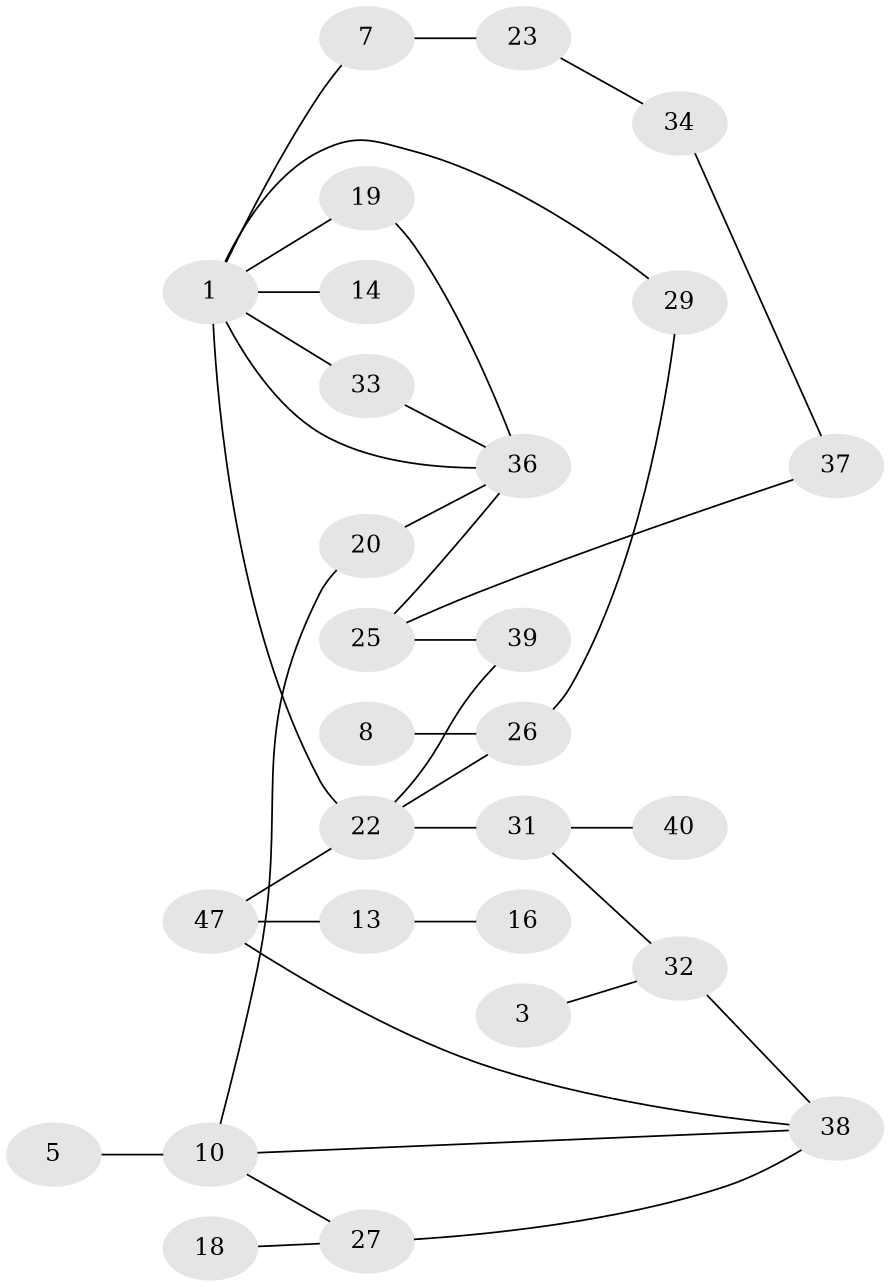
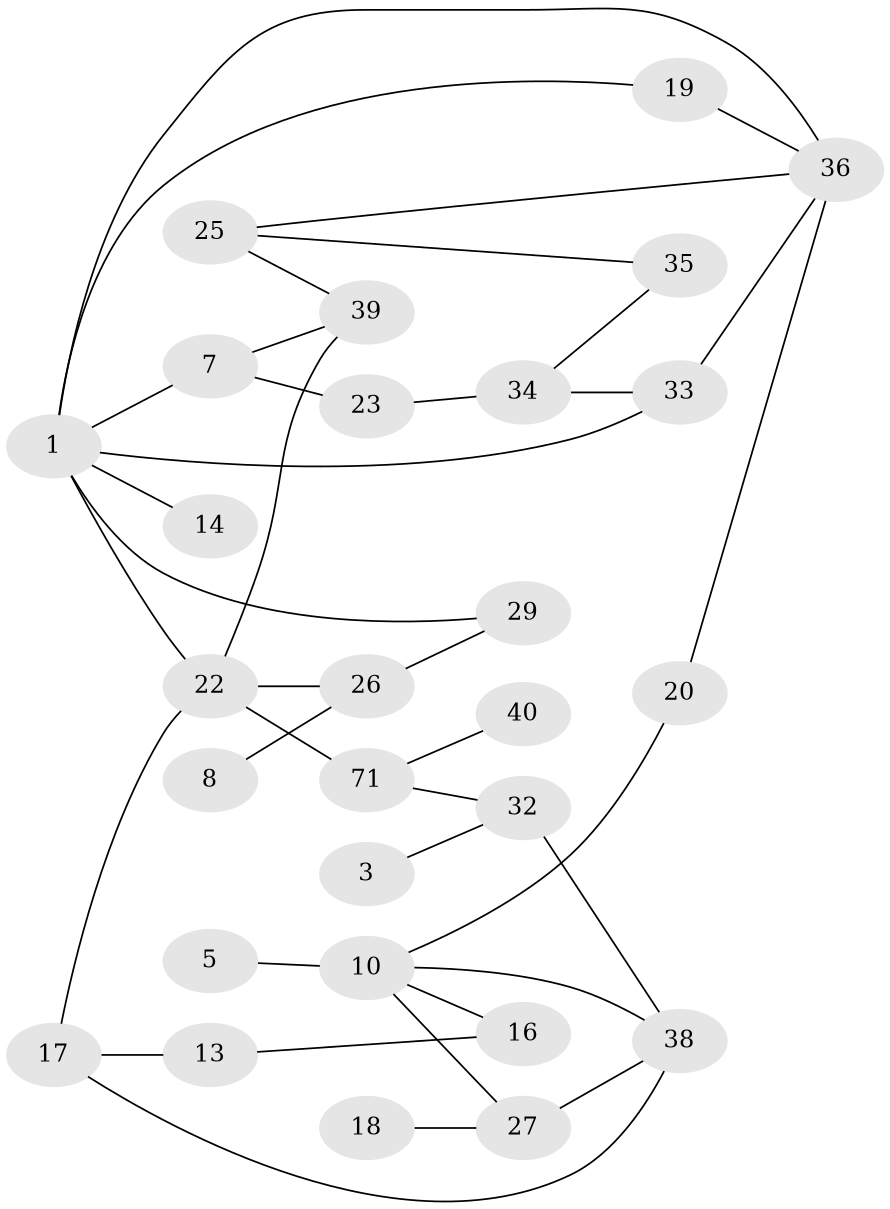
edge "39" -- "7": added
edge "34" -- "33": added
node "37": label "37" -> "35"
node "31": label "31" -> "71"
node "47": label "47" -> "17"
edge "10" -- "16": added
